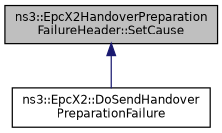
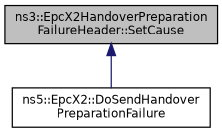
node "ns3::EpcX2::DoSendHandover PreparationFailure": label "ns3::EpcX2::DoSendHandover PreparationFailure" -> "ns5::EpcX2::DoSendHandover PreparationFailure"
